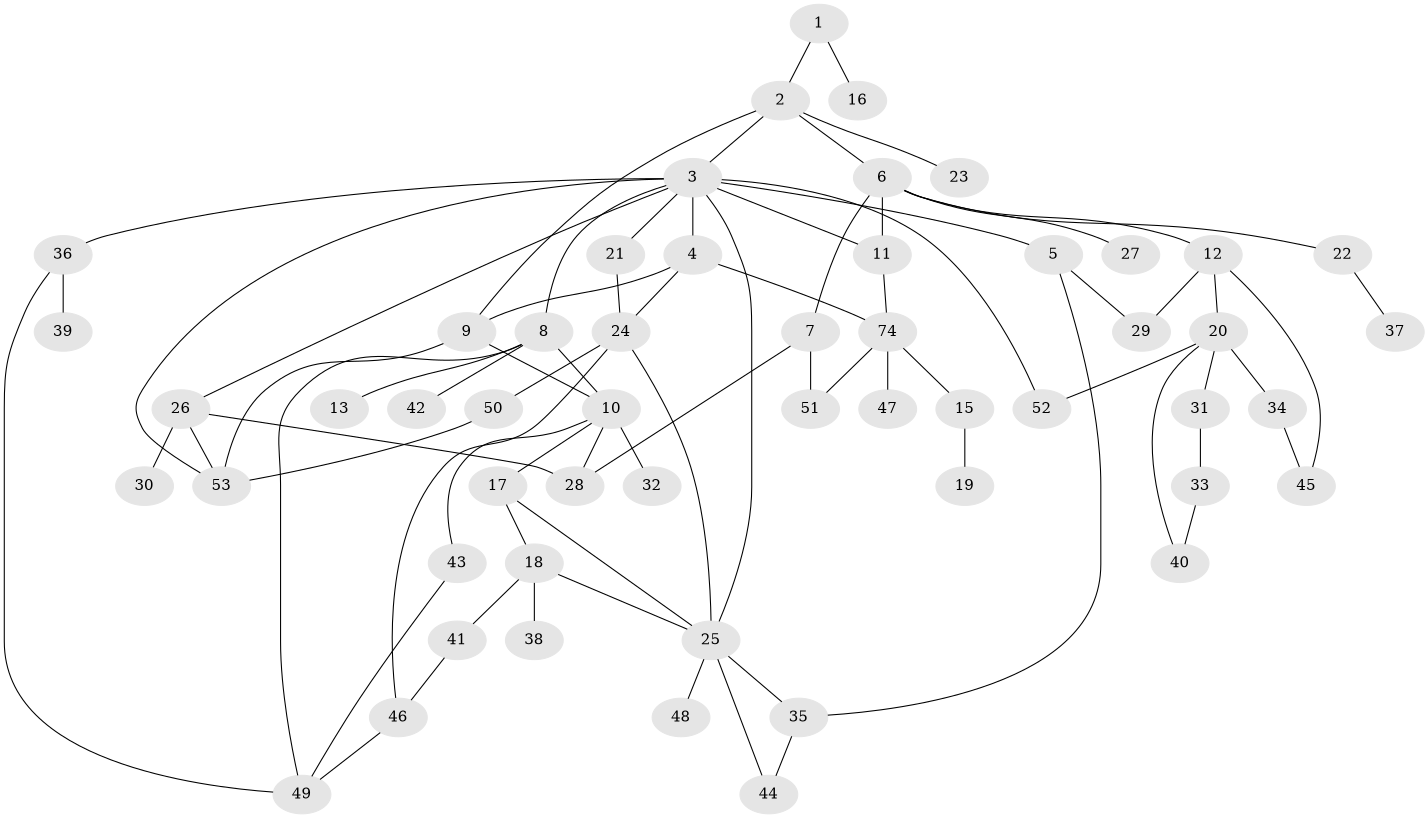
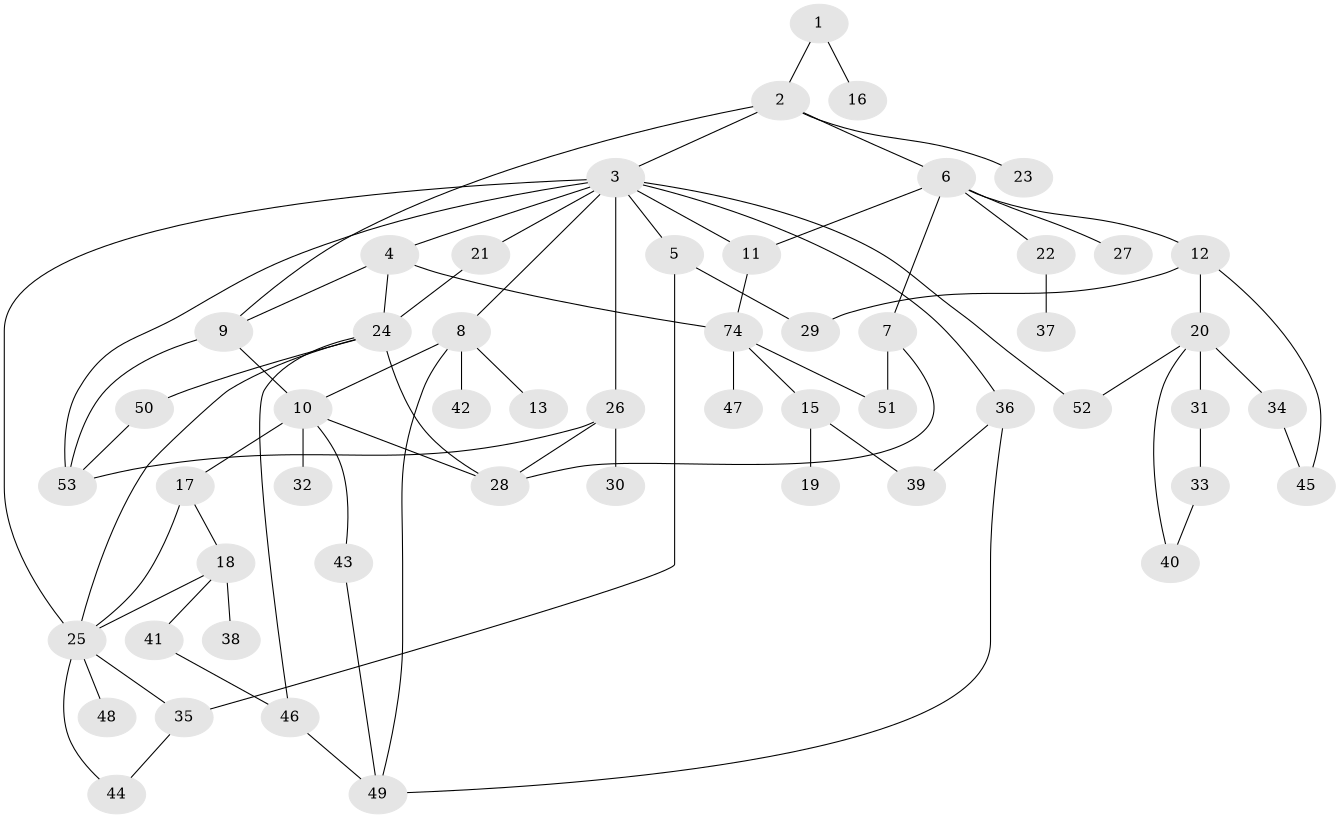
edge "24" -- "28": added
edge "15" -- "39": added
